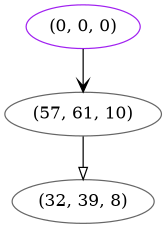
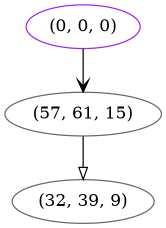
node "(57, 61, 10)": label "(57, 61, 10)" -> "(57, 61, 15)"
node "(32, 39, 8)": label "(32, 39, 8)" -> "(32, 39, 9)"
